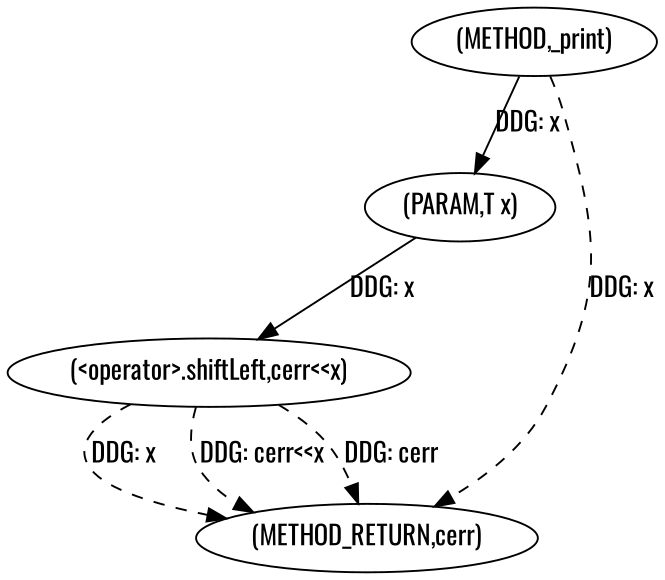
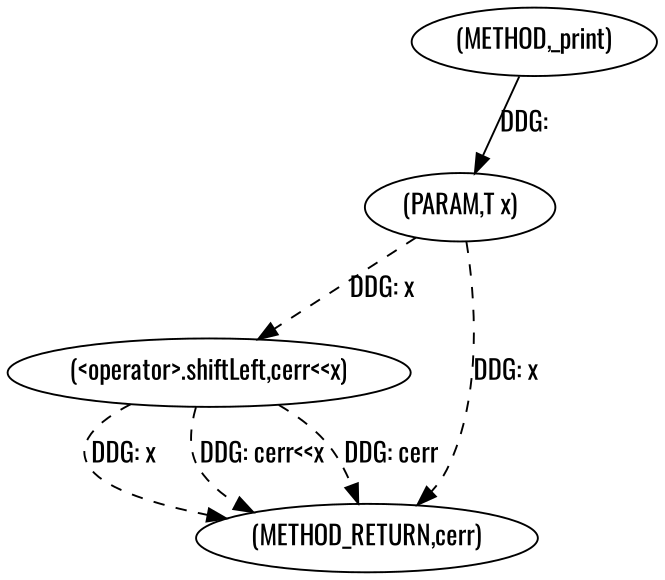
edge "(METHOD,_print)" -> "(PARAM,T x)": label "DDG: x" -> "DDG: "
edge "(PARAM,T x)" -> "(<operator>.shiftLeft,cerr<<x)": style solid -> dashed
edge "(METHOD,_print)" -> "(METHOD_RETURN,cerr)": now "(PARAM,T x)" -> "(METHOD_RETURN,cerr)"
